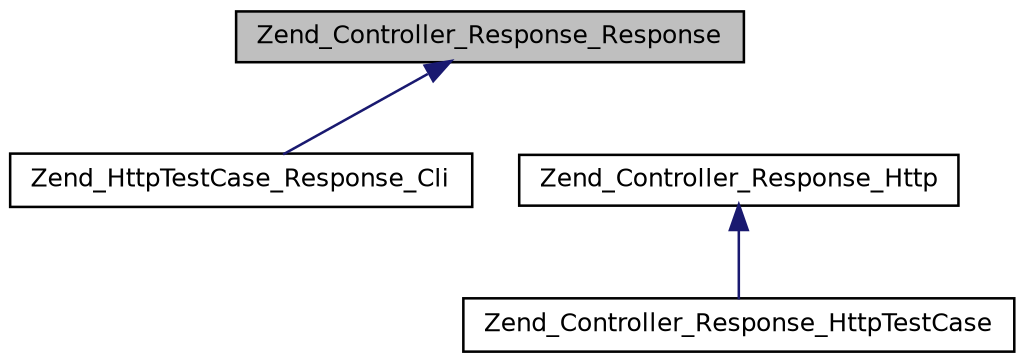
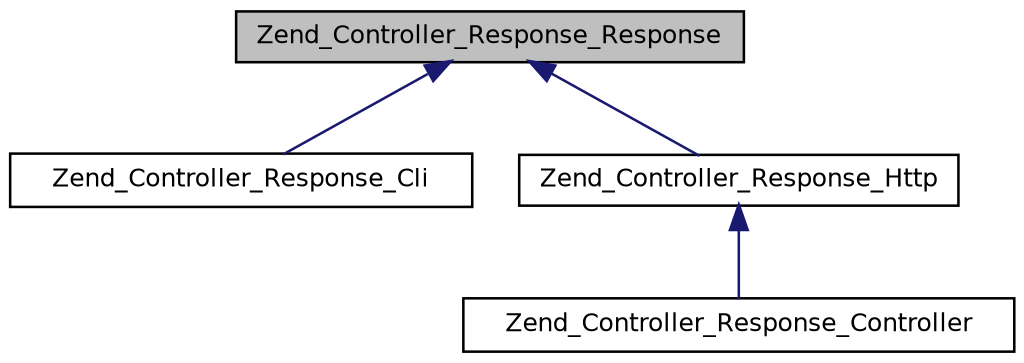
edge "Zend_Controller_Response_Http" -> "Zend_Controller_Response_Response": added
node "Zend_HttpTestCase_Response_Cli": label "Zend_HttpTestCase_Response_Cli" -> "Zend_Controller_Response_Cli"
node "Zend_Controller_Response_HttpTestCase": label "Zend_Controller_Response_HttpTestCase" -> "Zend_Controller_Response_Controller"
